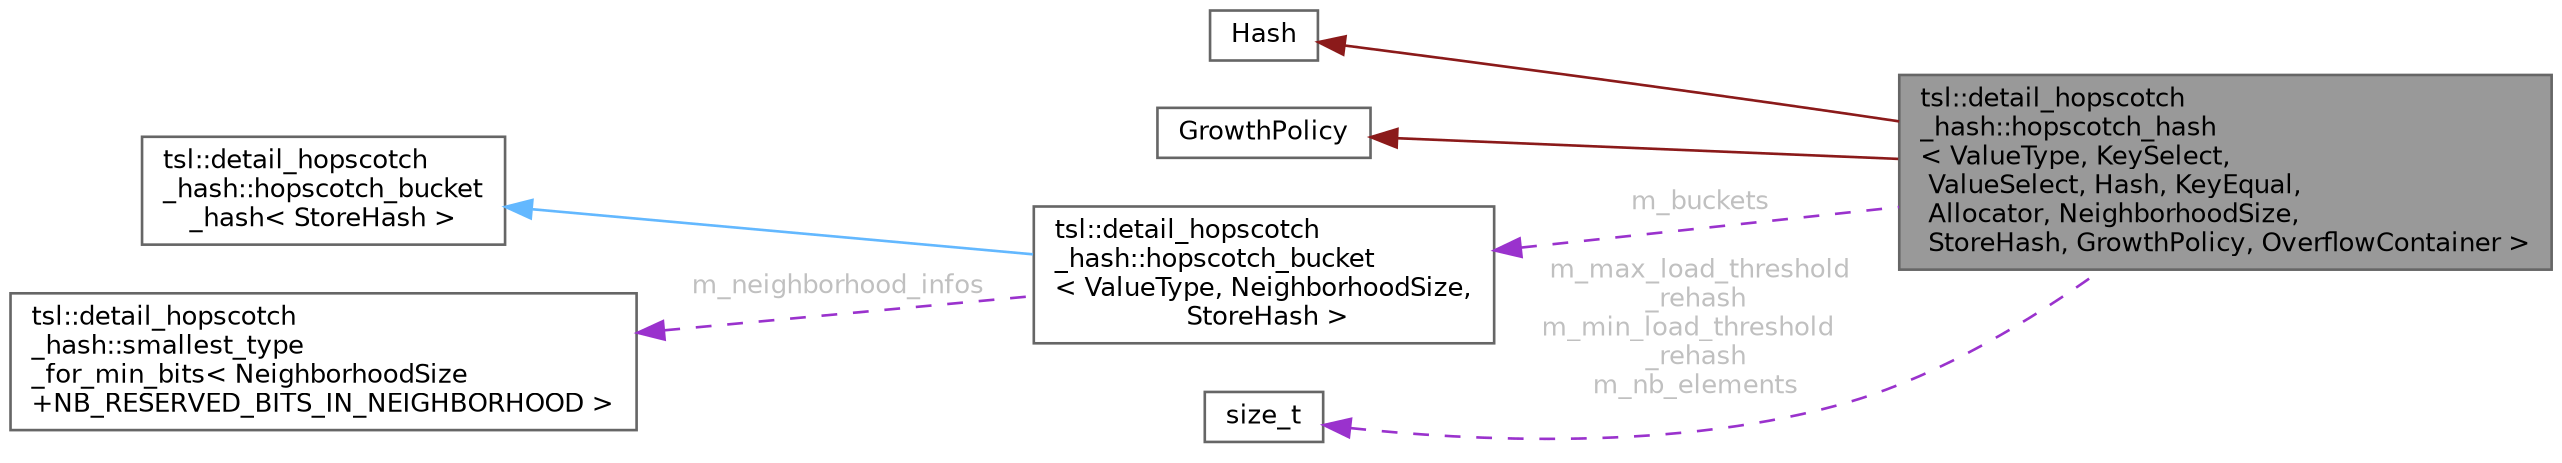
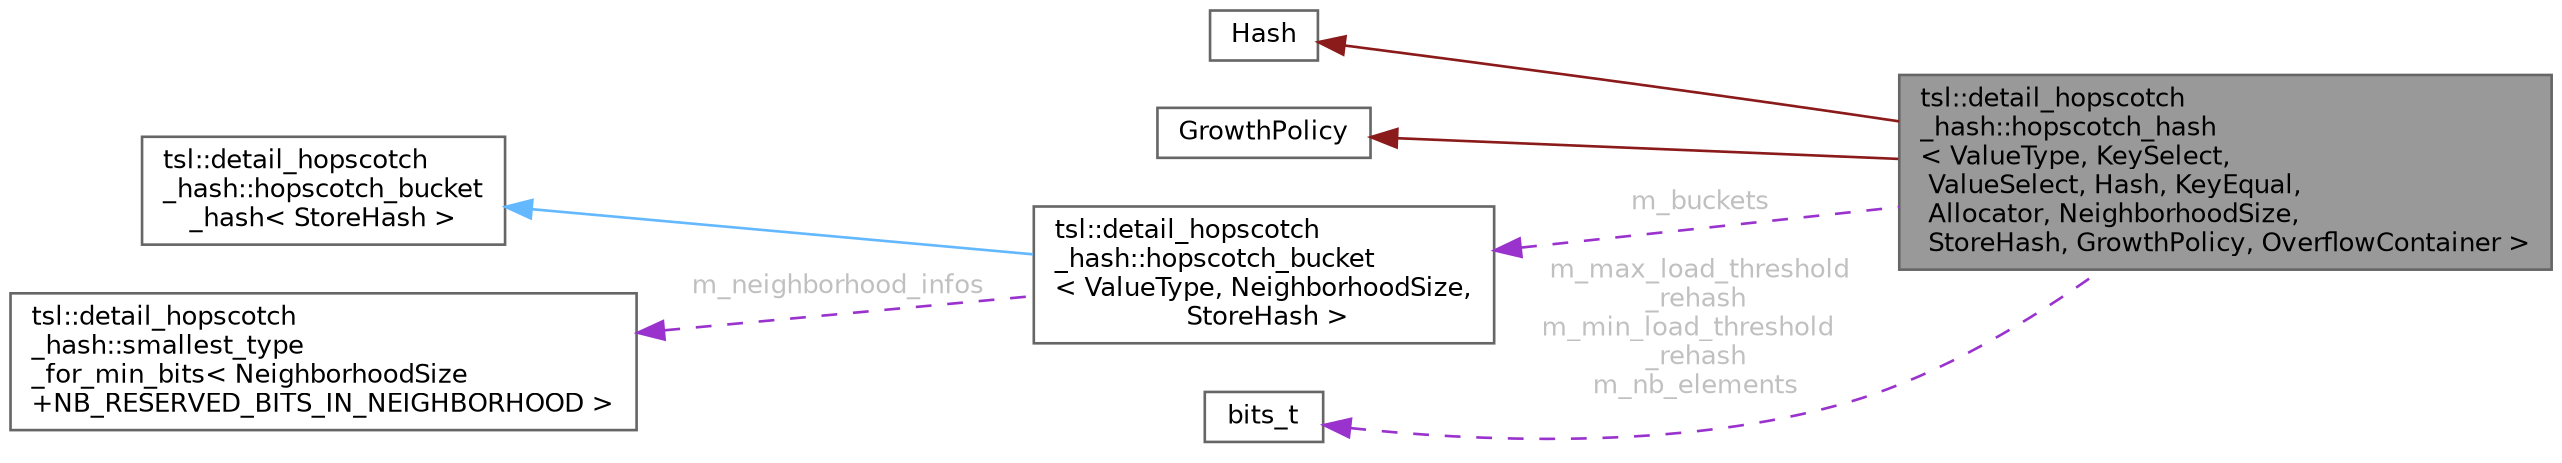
node "size_t": label "size_t" -> "bits_t"
